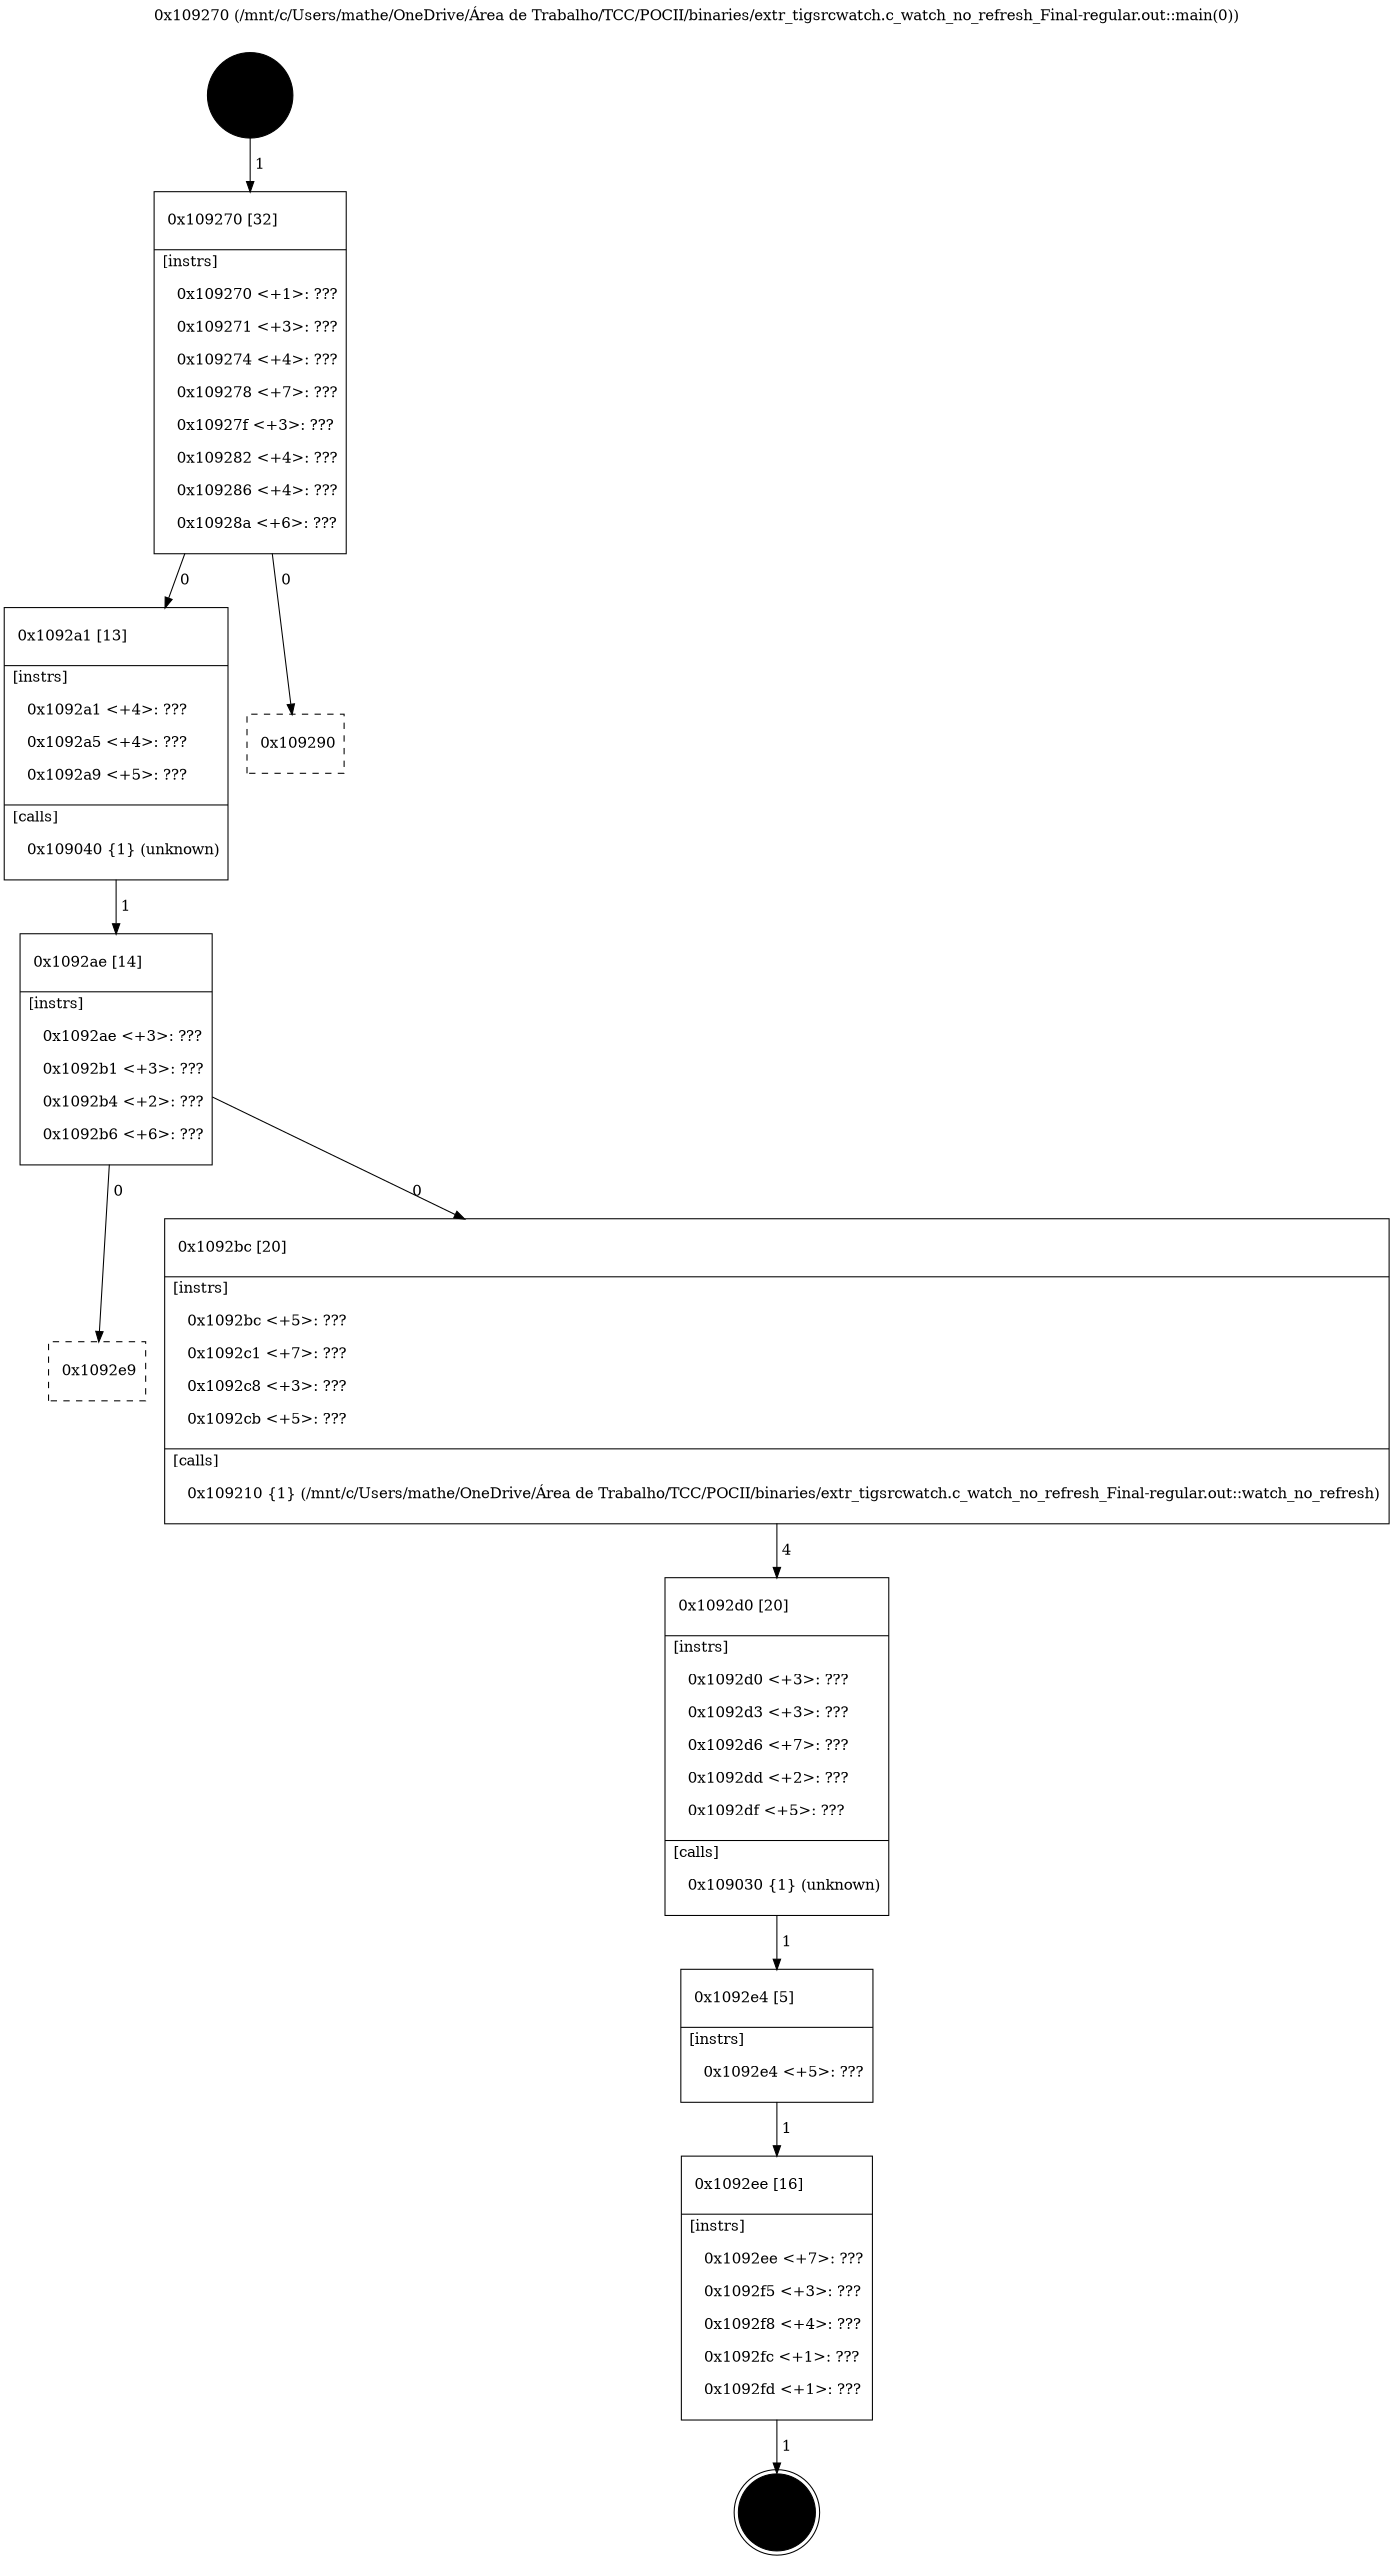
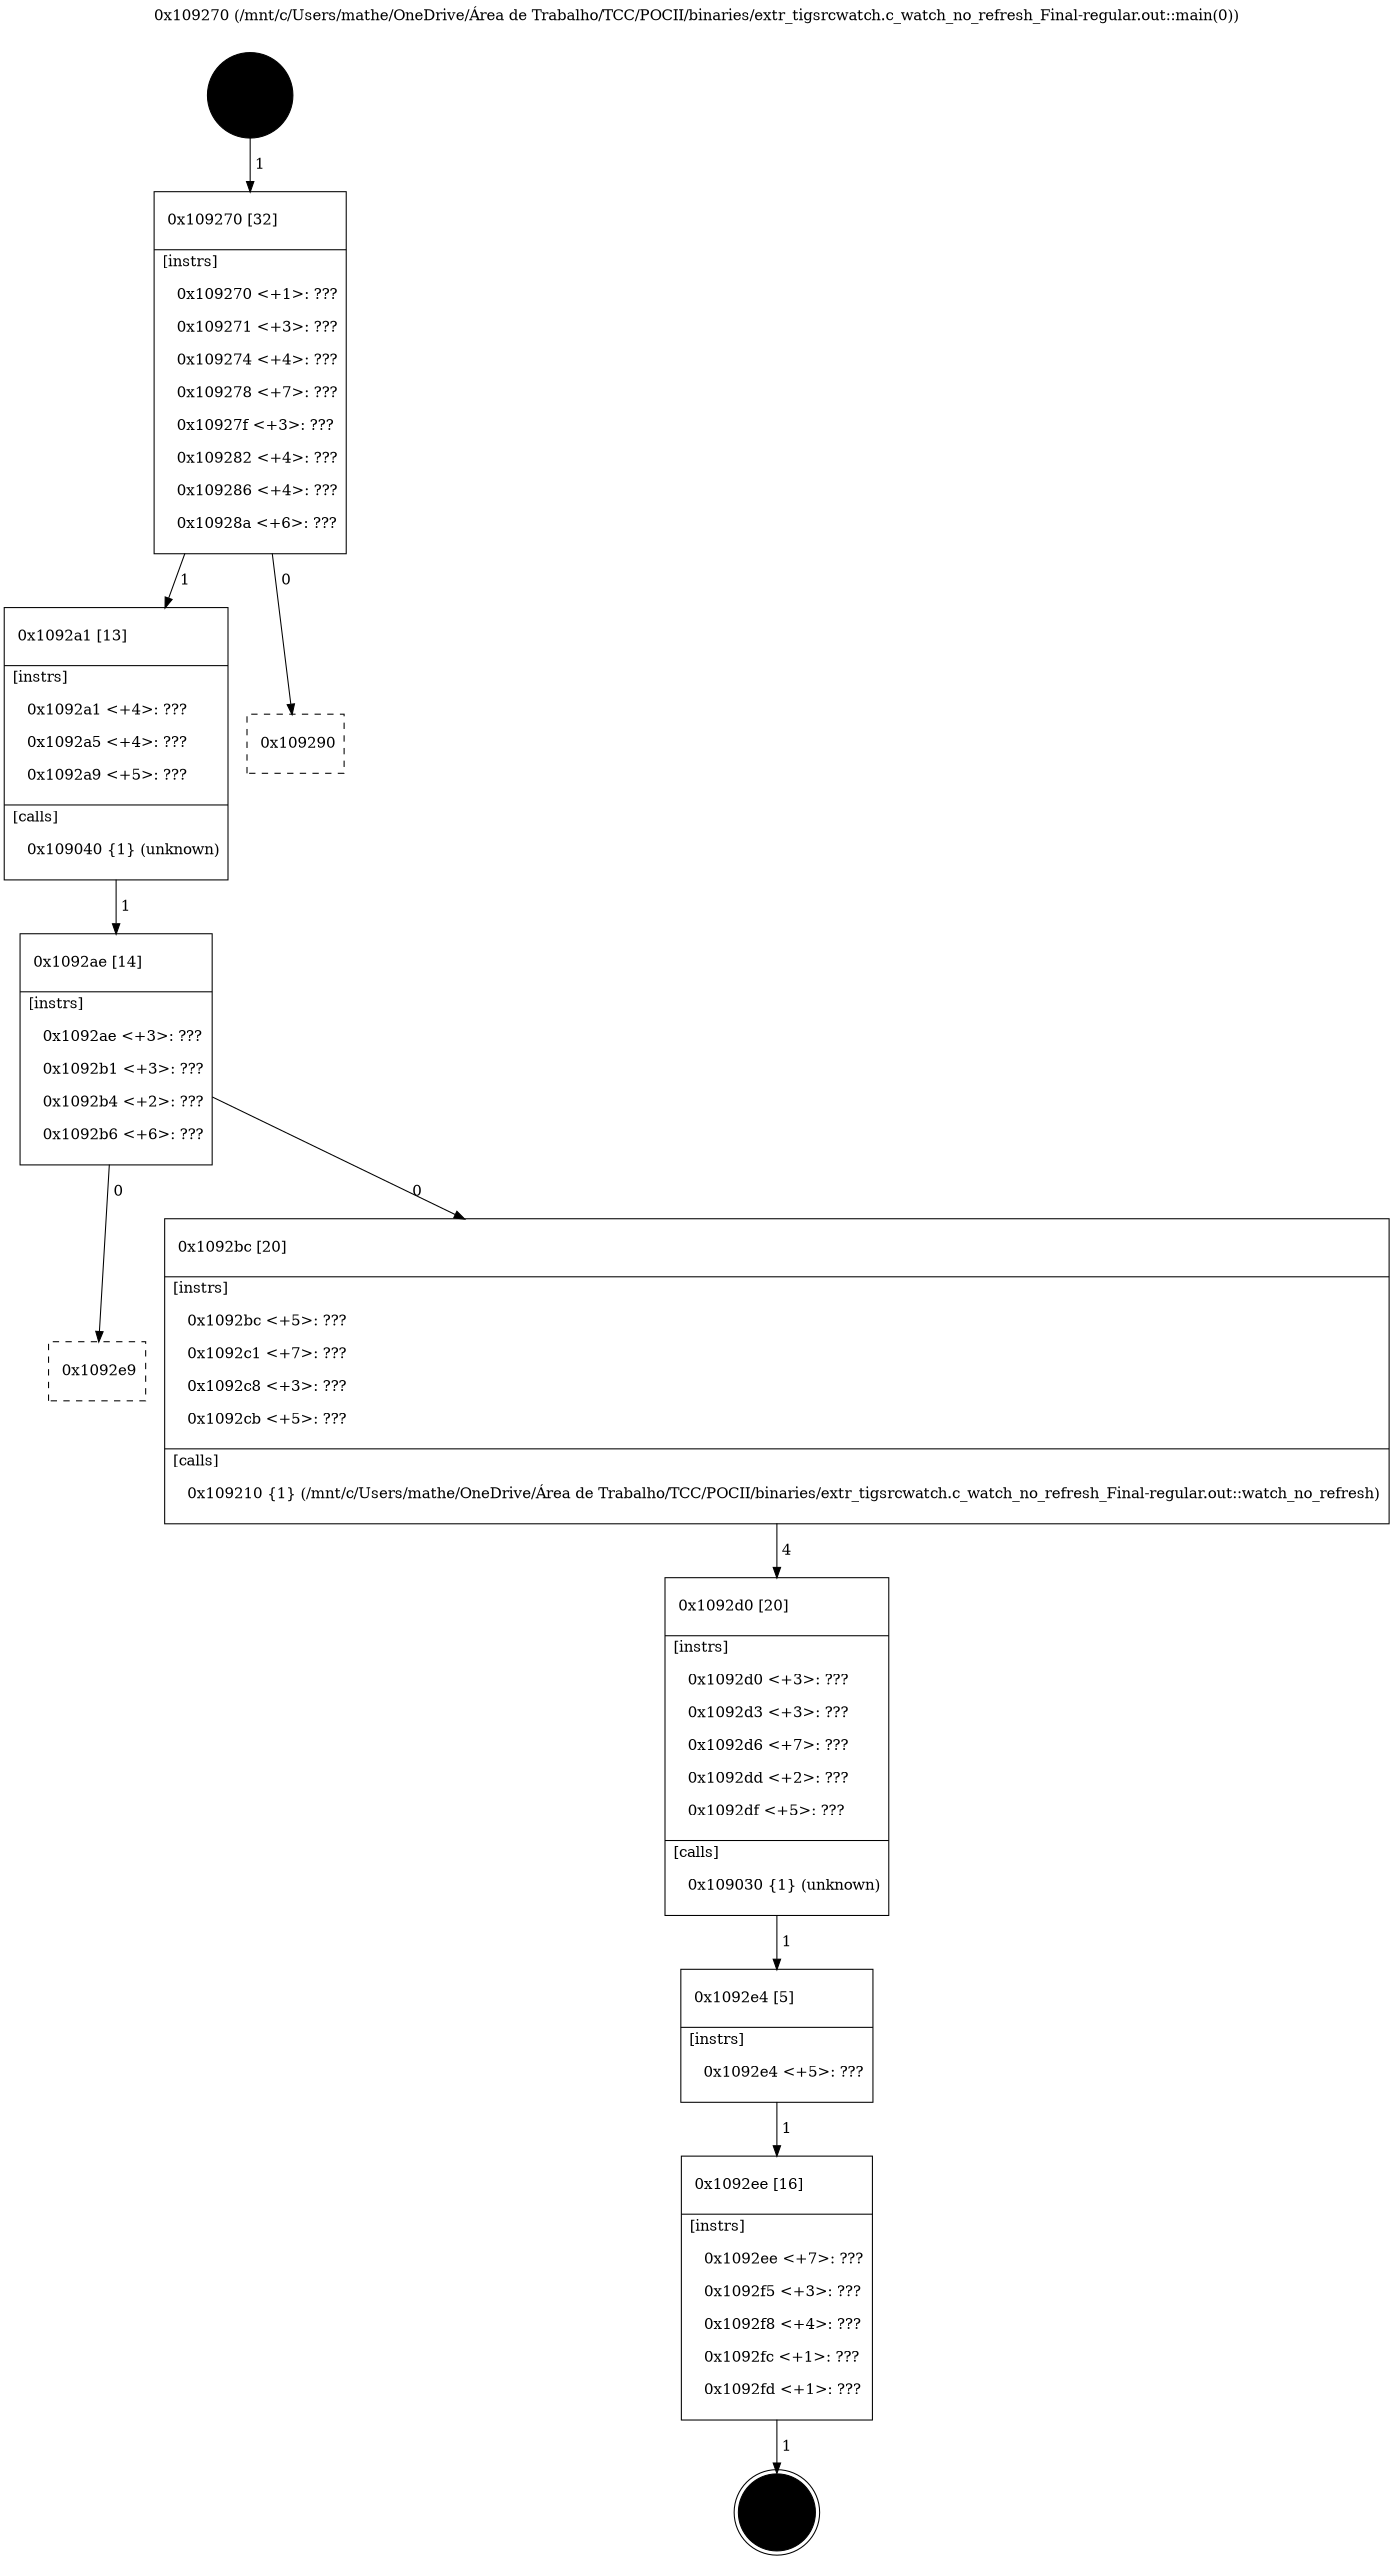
edge "0x109270 [32]" -> "0x1092a1 [13]": label " 0" -> " 1"
